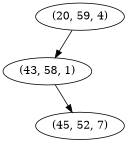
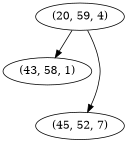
edge "(43, 58, 1)" -> "(45, 52, 7)": now "(20, 59, 4)" -> "(45, 52, 7)"
